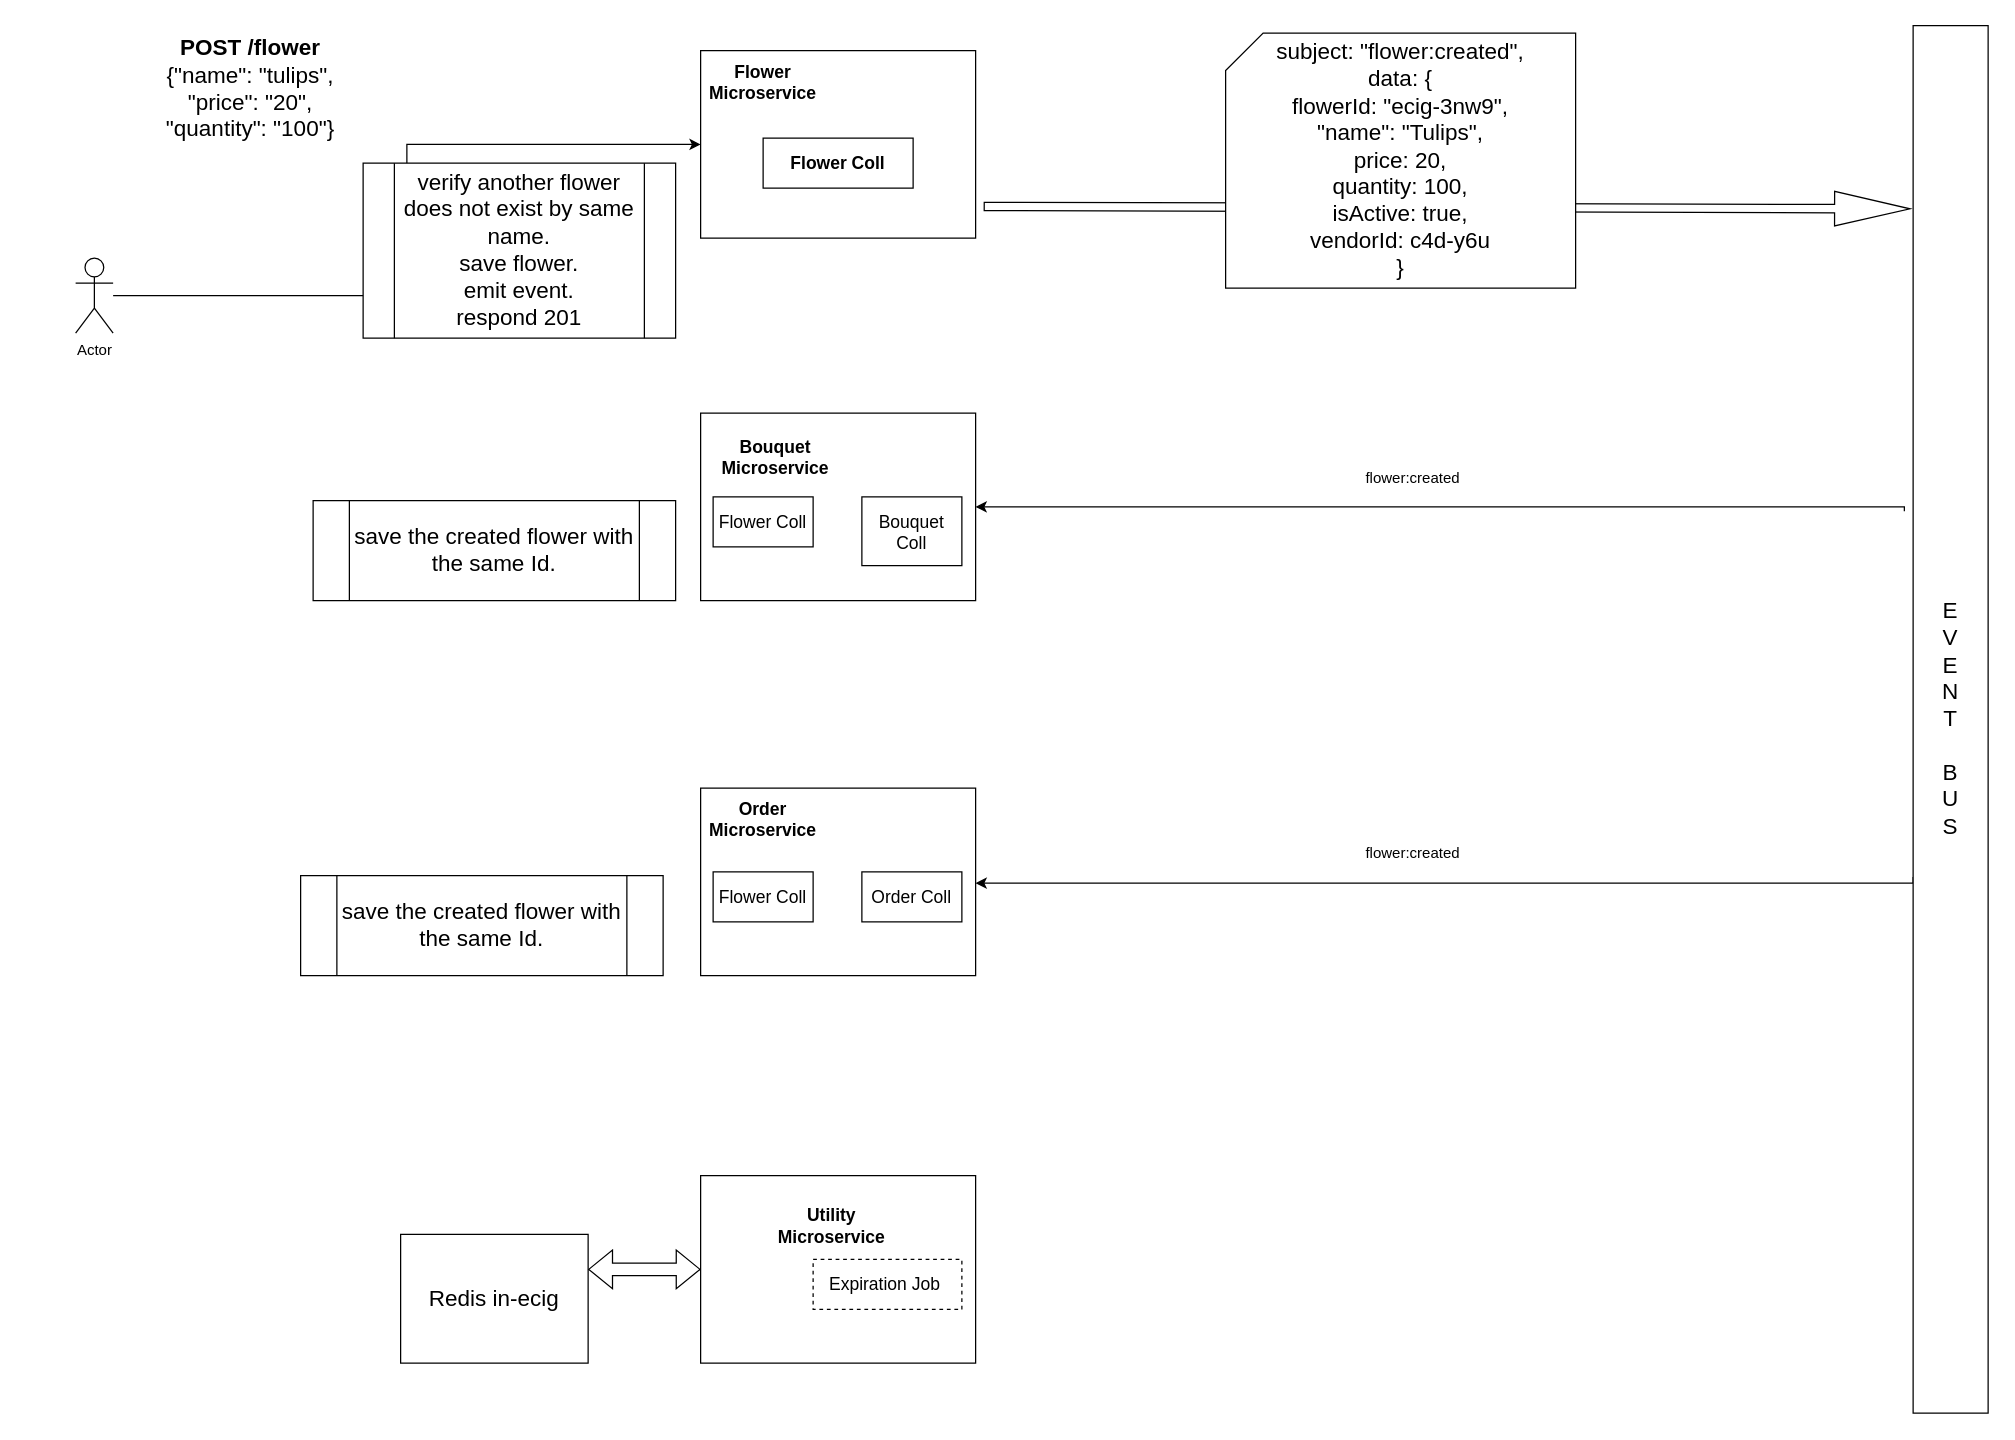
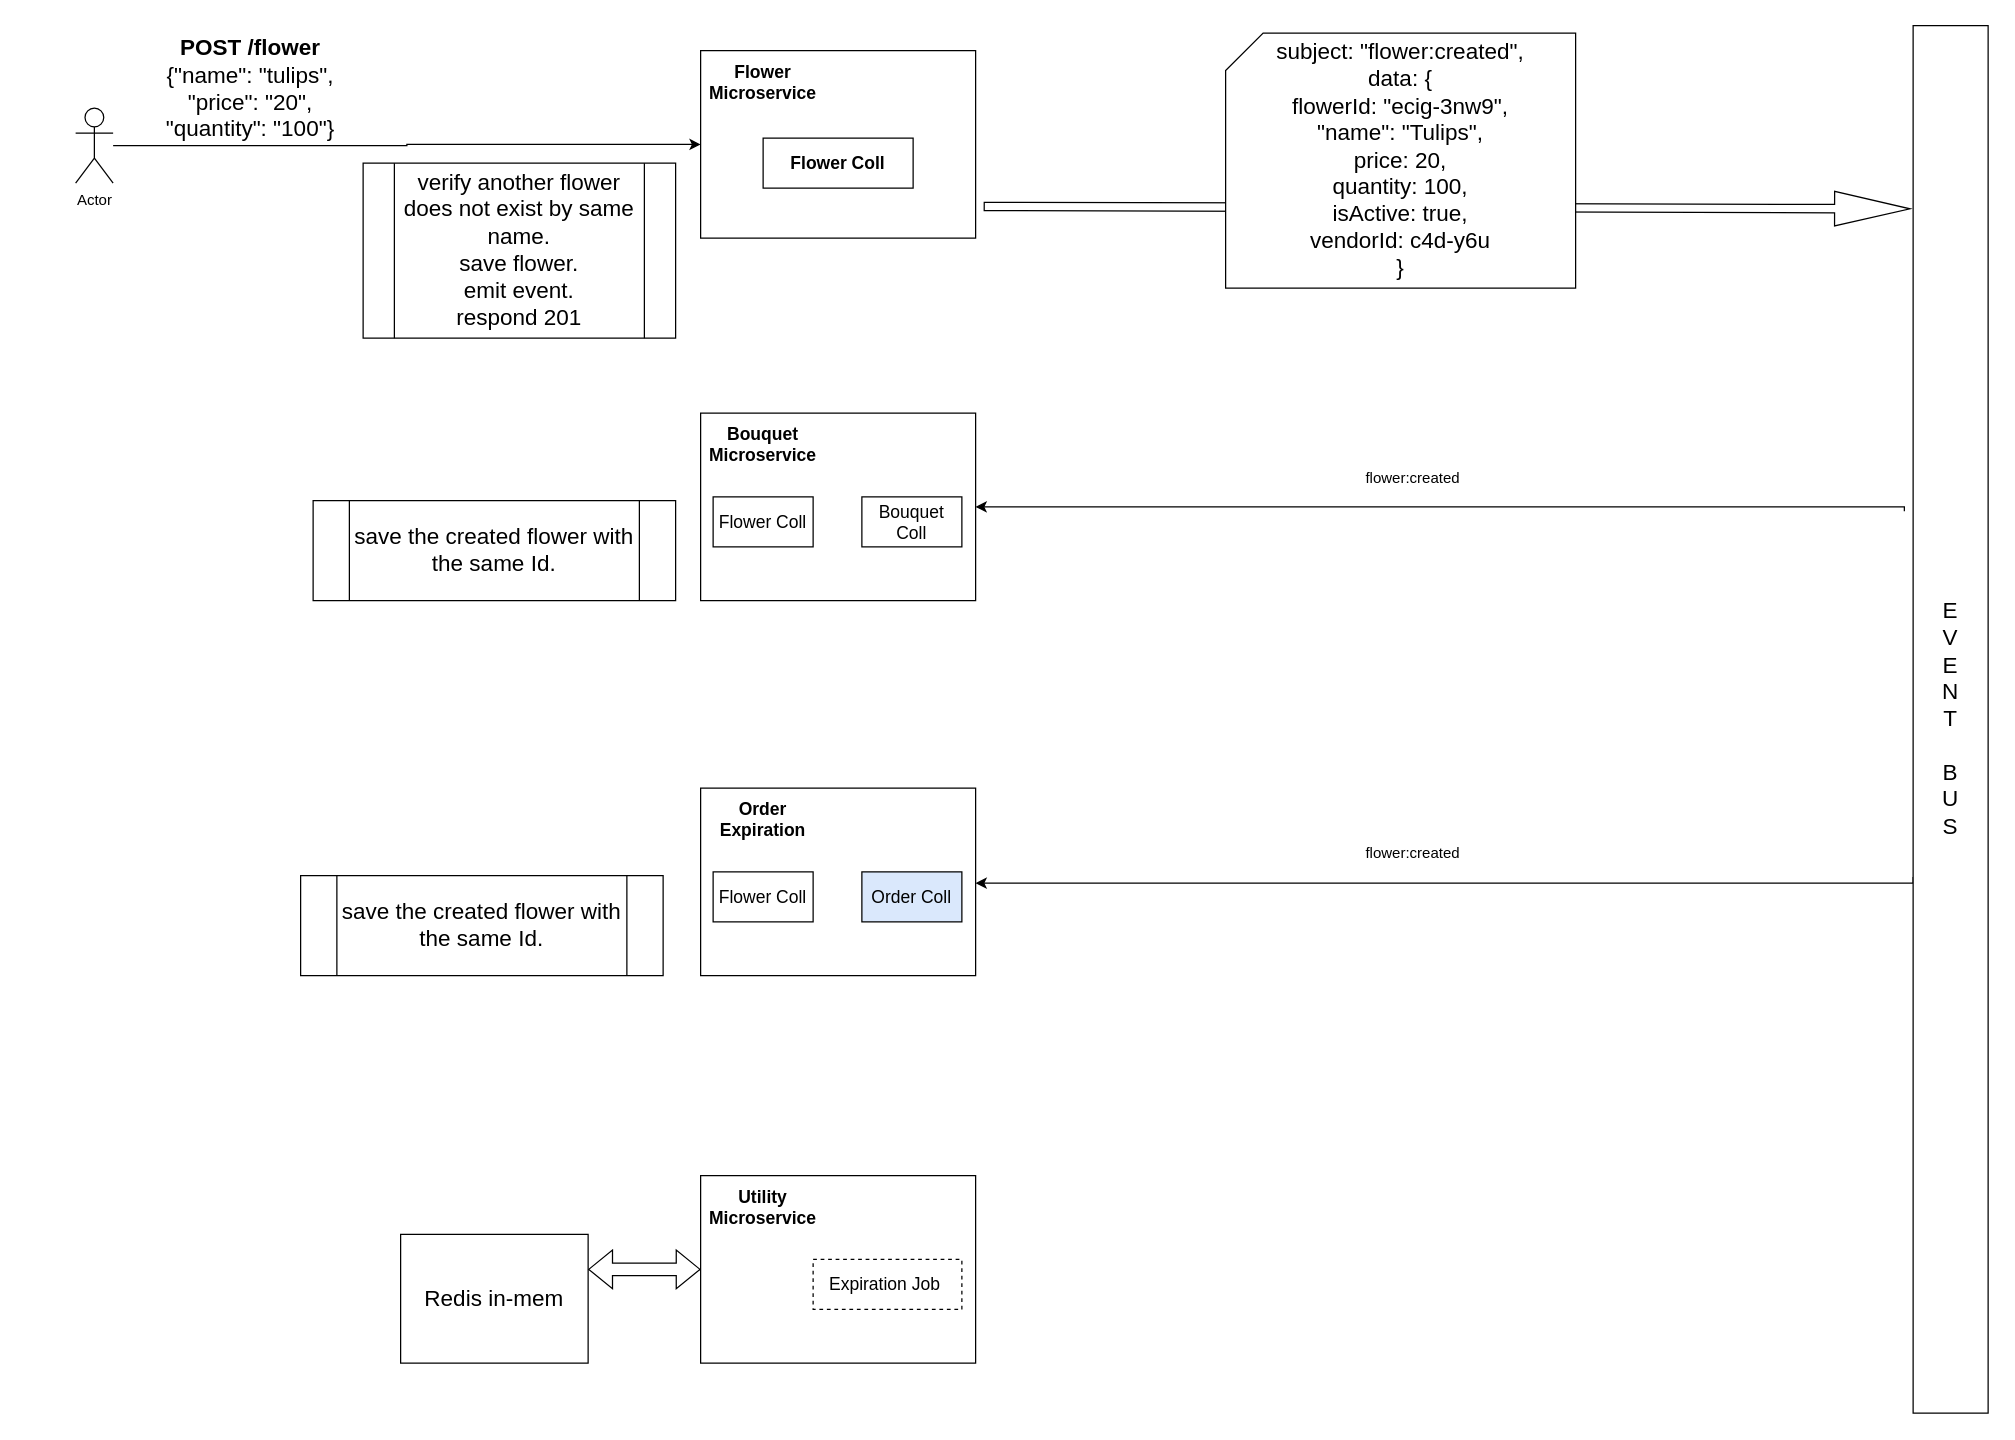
node "Actor": moved (94, 296) -> (94, 146)
node "Bouquet Microservice": moved (776, 457) -> (763, 444)
node "Bouquet Coll": size 100x69 -> 100x50
node "Order Microservice": label "Order Microservice" -> "Order Expiration"
node "Order Coll": fillcolor #ffffff -> #dae8fc
node "Utility Microservice": moved (832, 1226) -> (763, 1207)
node "Redis in-ecig": label "Redis in-ecig" -> "Redis in-mem"
